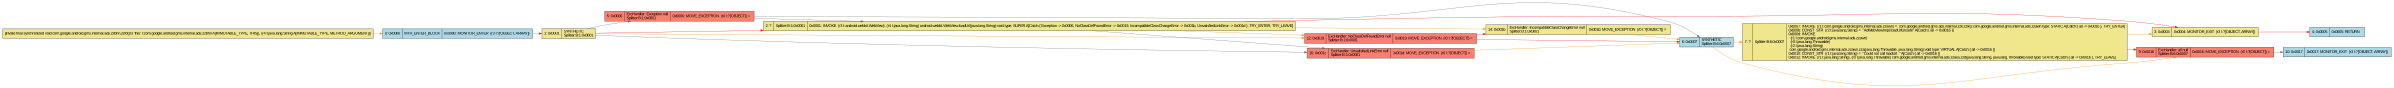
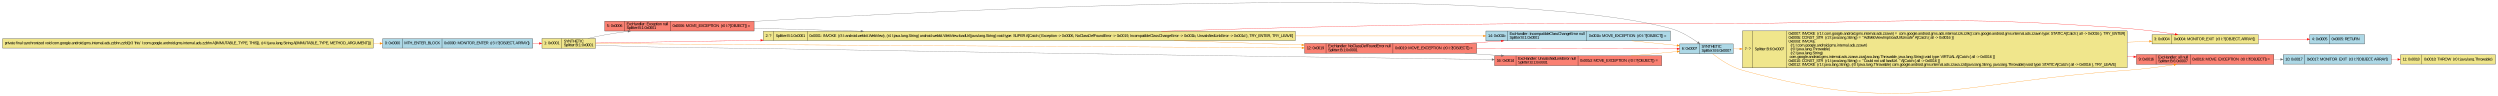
node "14: 0x001b": fillcolor khaki -> lightblue
edge "2: ?" -> "16: 0x001d": now "12: 0x0019" -> "16: 0x001d"
node "11: 0x0018": added
